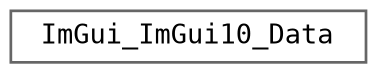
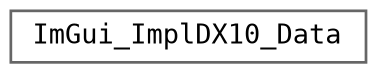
node "ImGui_ImGui10_Data": label "ImGui_ImGui10_Data" -> "ImGui_ImplDX10_Data"
